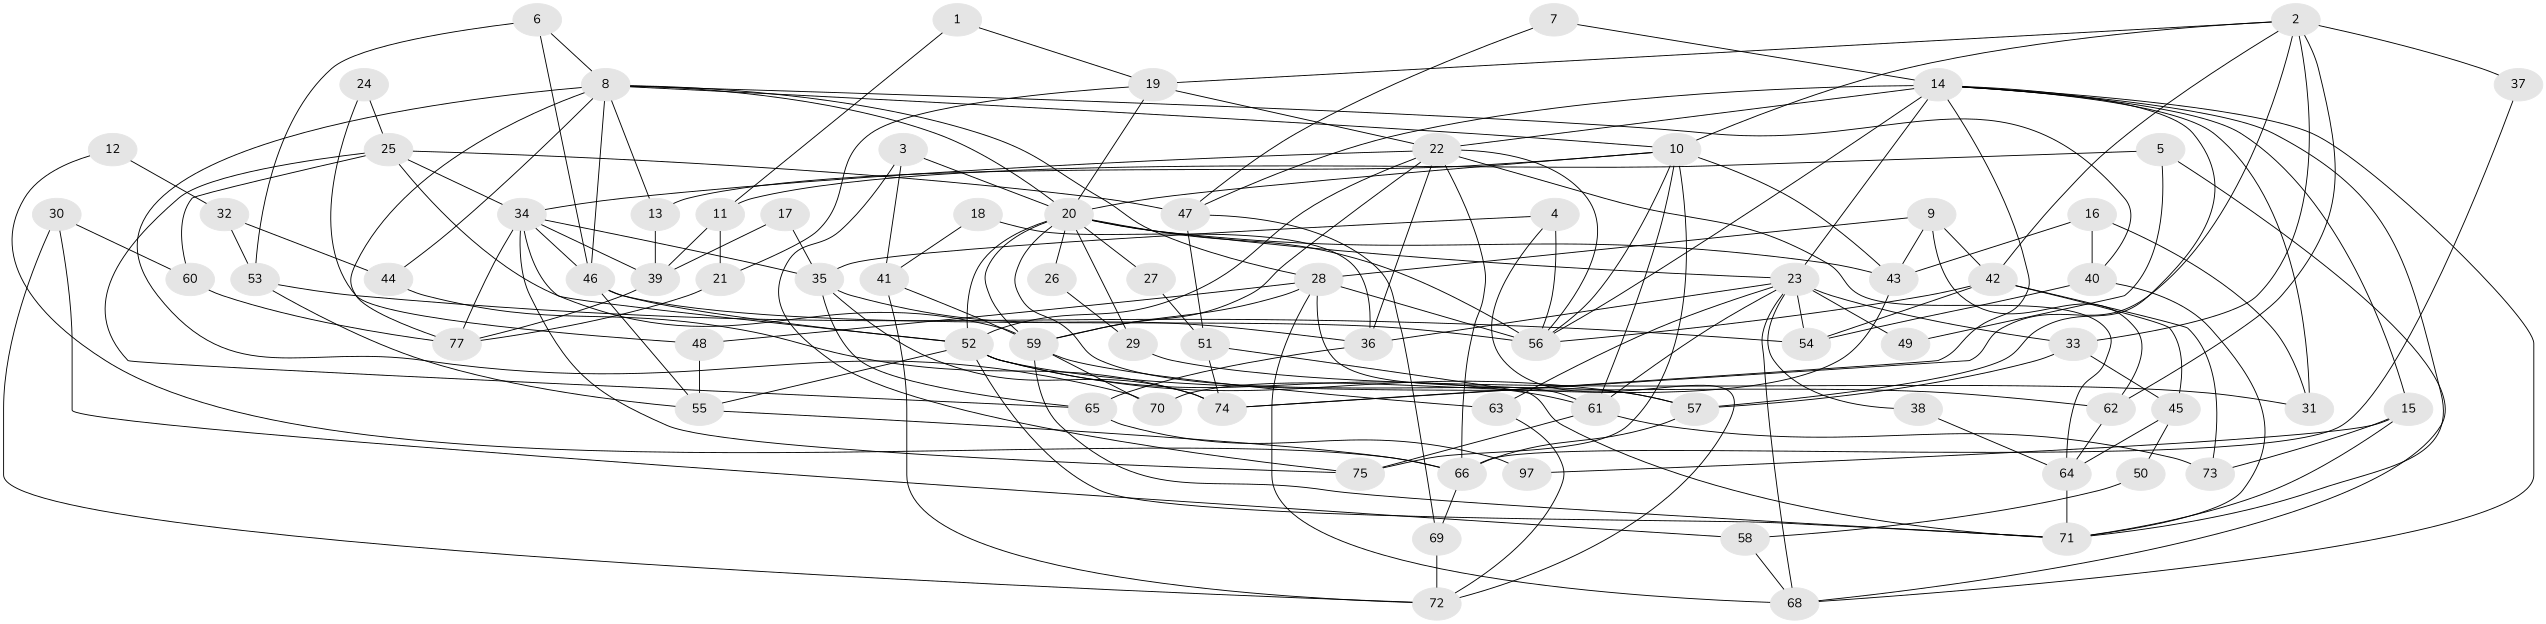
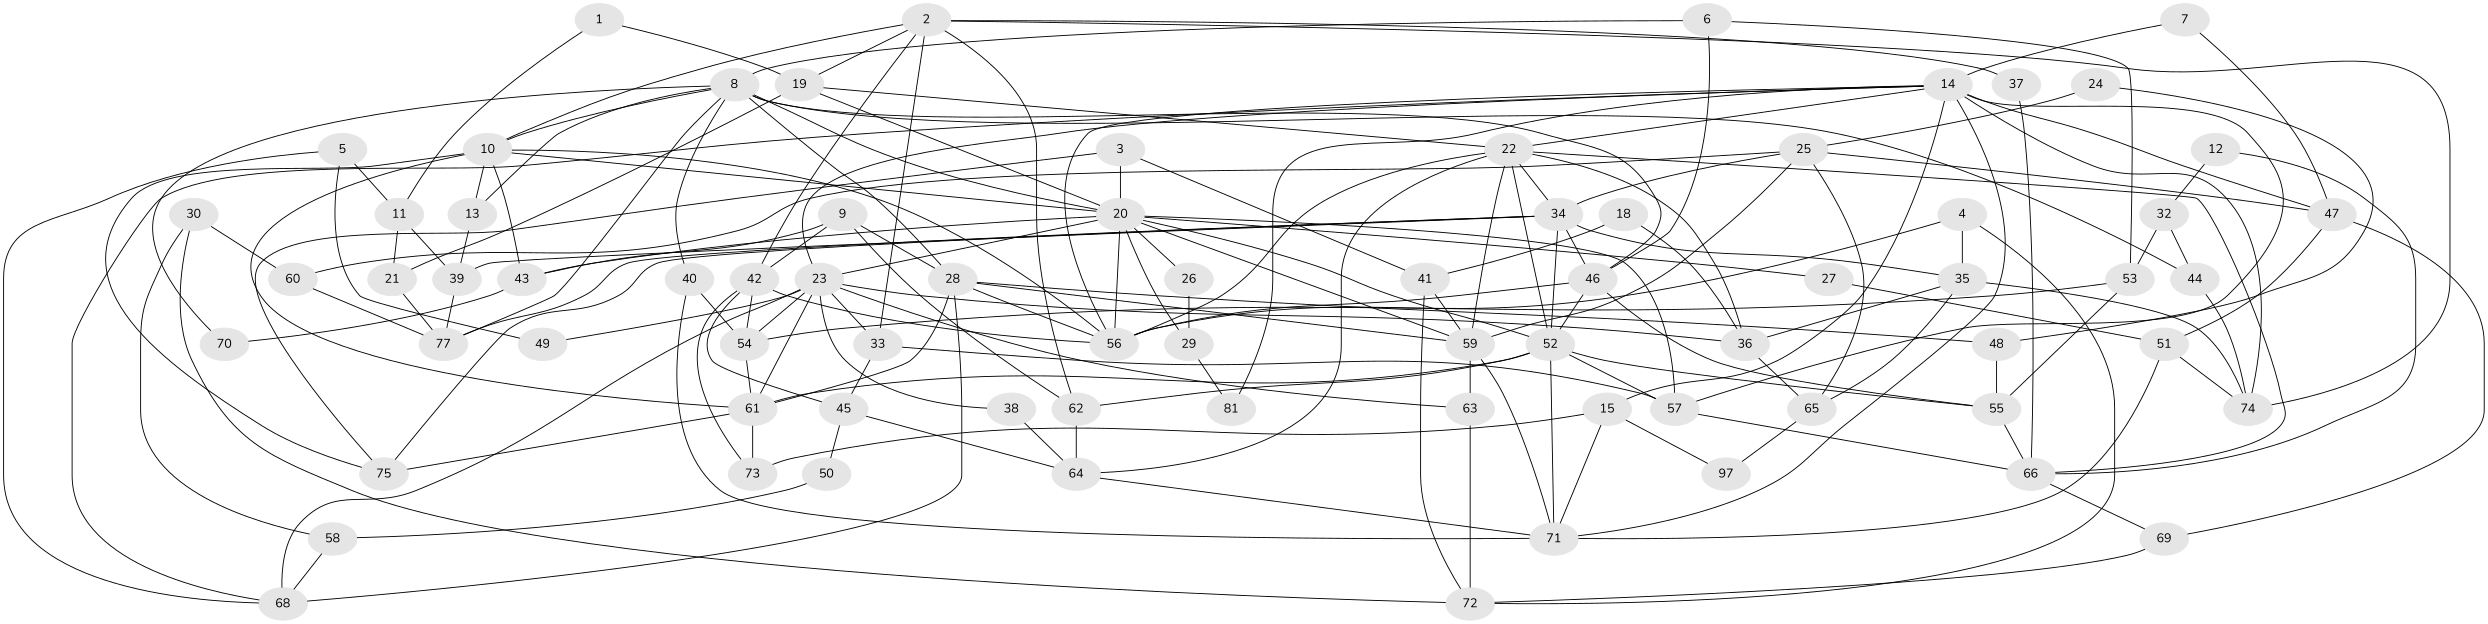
node "17": removed
node "16": removed
edge "54" -- "61": added
edge "59" -- "70": removed
node "31": label "31" -> "81"
